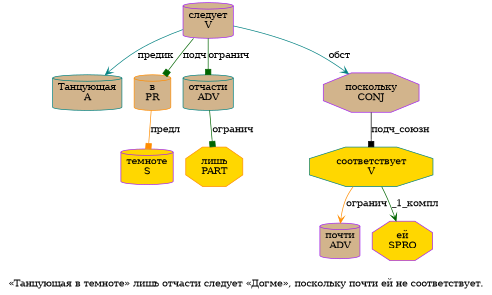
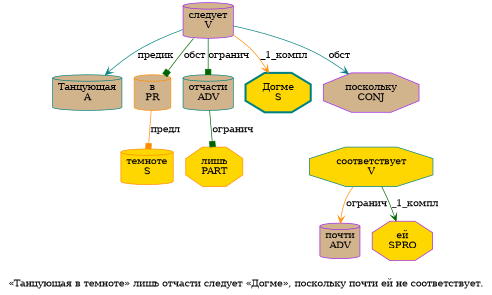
edge "следует V" -> "в PR": label "подч" -> "обст"
node "Догме S": added
edge "поскольку CONJ" -> "соответствует V": removed, label "подч_союзн"
node "темноте S": color purple -> darkorange
